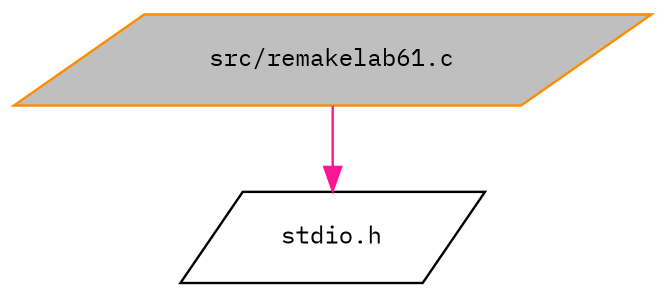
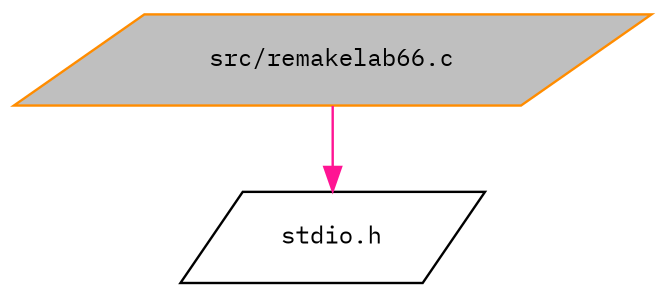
node "src/remakelab61.c": label "src/remakelab61.c" -> "src/remakelab66.c"
